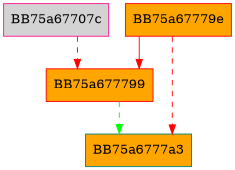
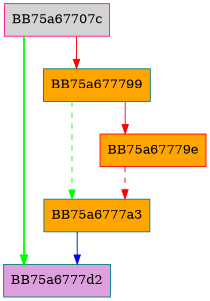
edge "BB75a67707c" -> "BB75a677799": style dashed -> solid
edge "BB75a67779e" -> "BB75a677799": reversed
node "BB75a677799": color red -> teal
node "BB75a6777d2": added
